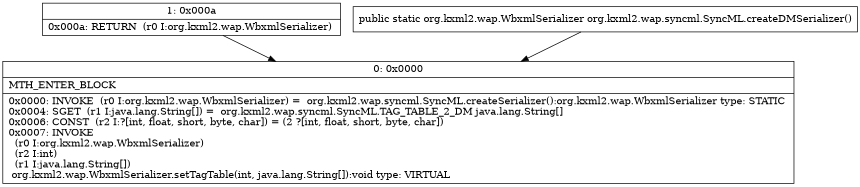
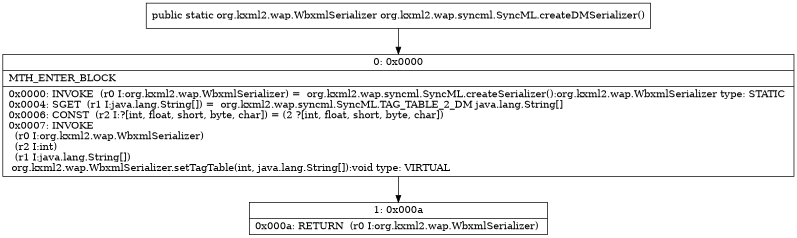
edge "1: 0x000a" -> "0: 0x0000": reversed
